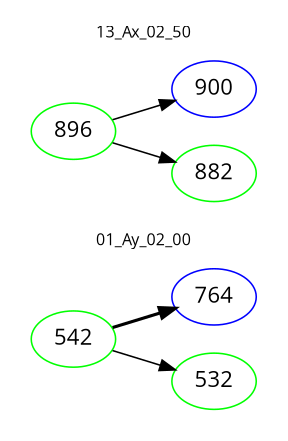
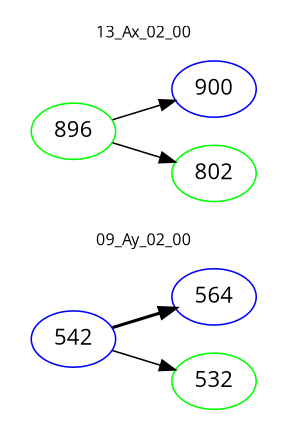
cluster "13_Ax_02_50": label "13_Ax_02_50" -> "13_Ax_02_00"
node "882": label "882" -> "802"
cluster "01_Ay_02_00": label "01_Ay_02_00" -> "09_Ay_02_00"
node "764": label "764" -> "564"
node "542": color green -> blue
